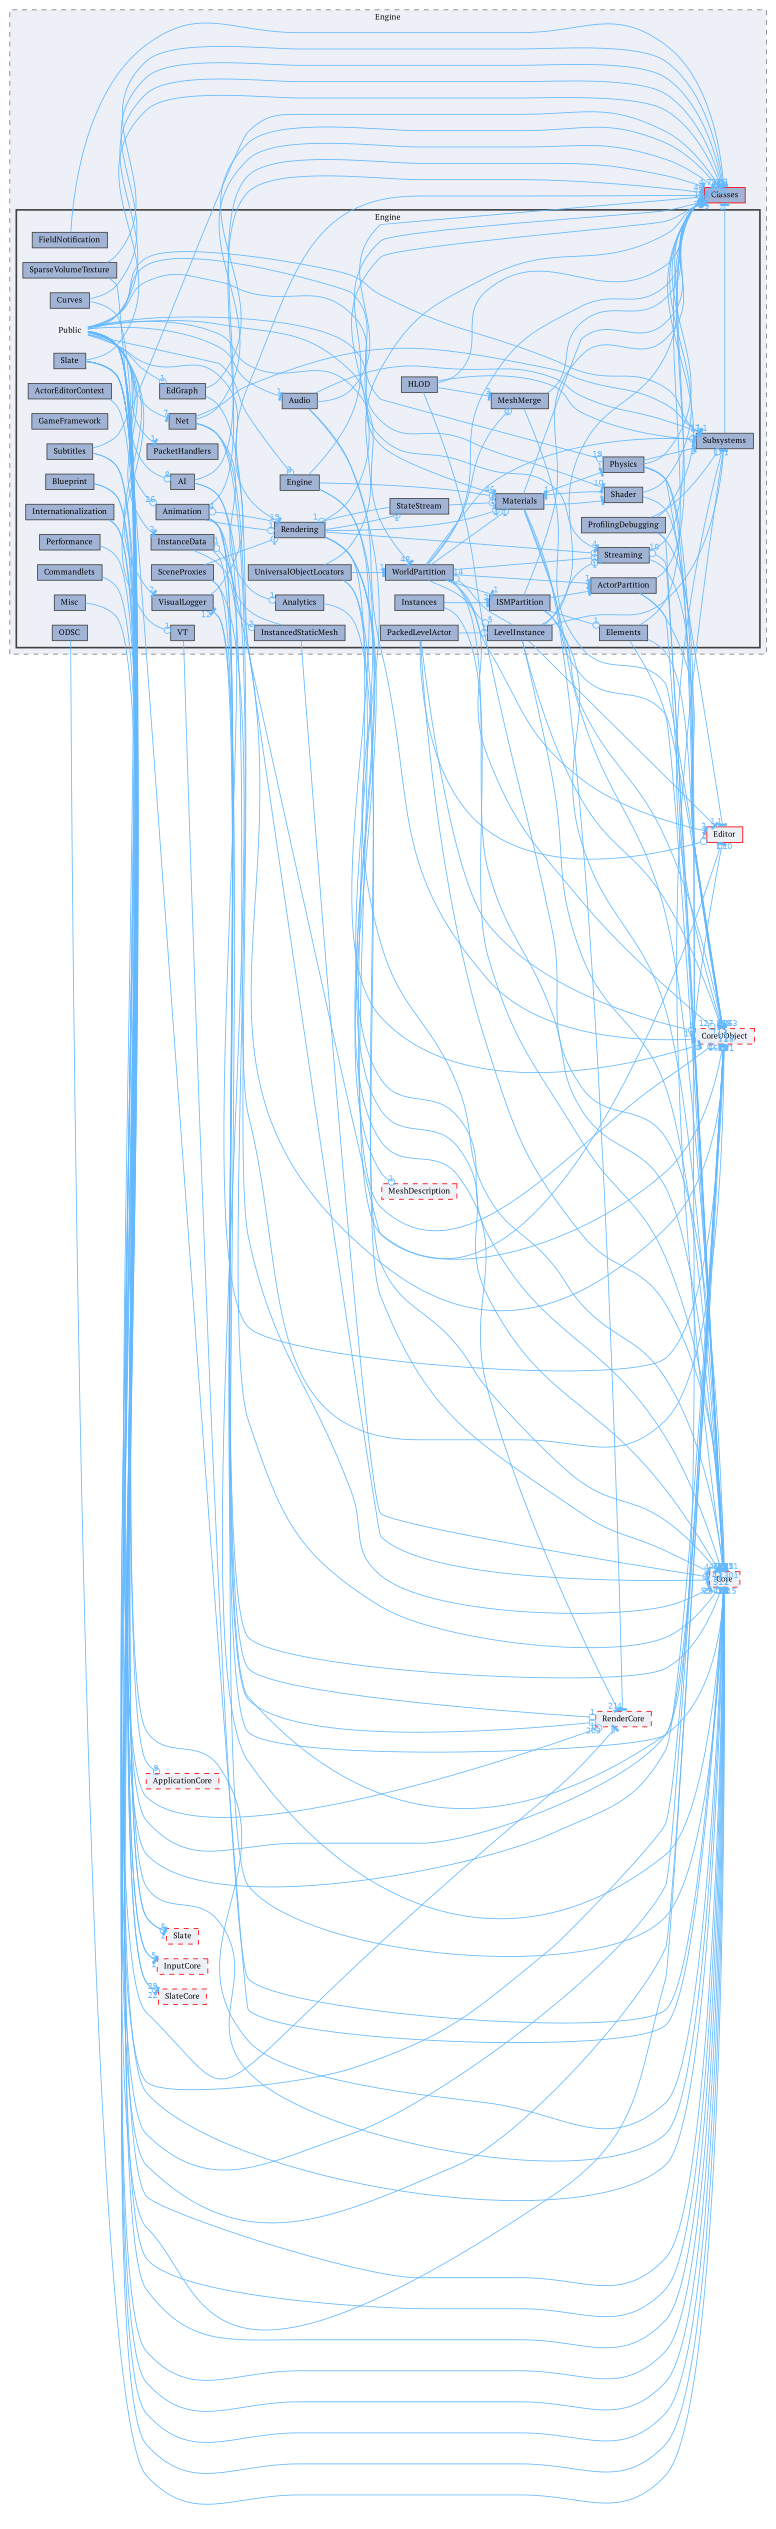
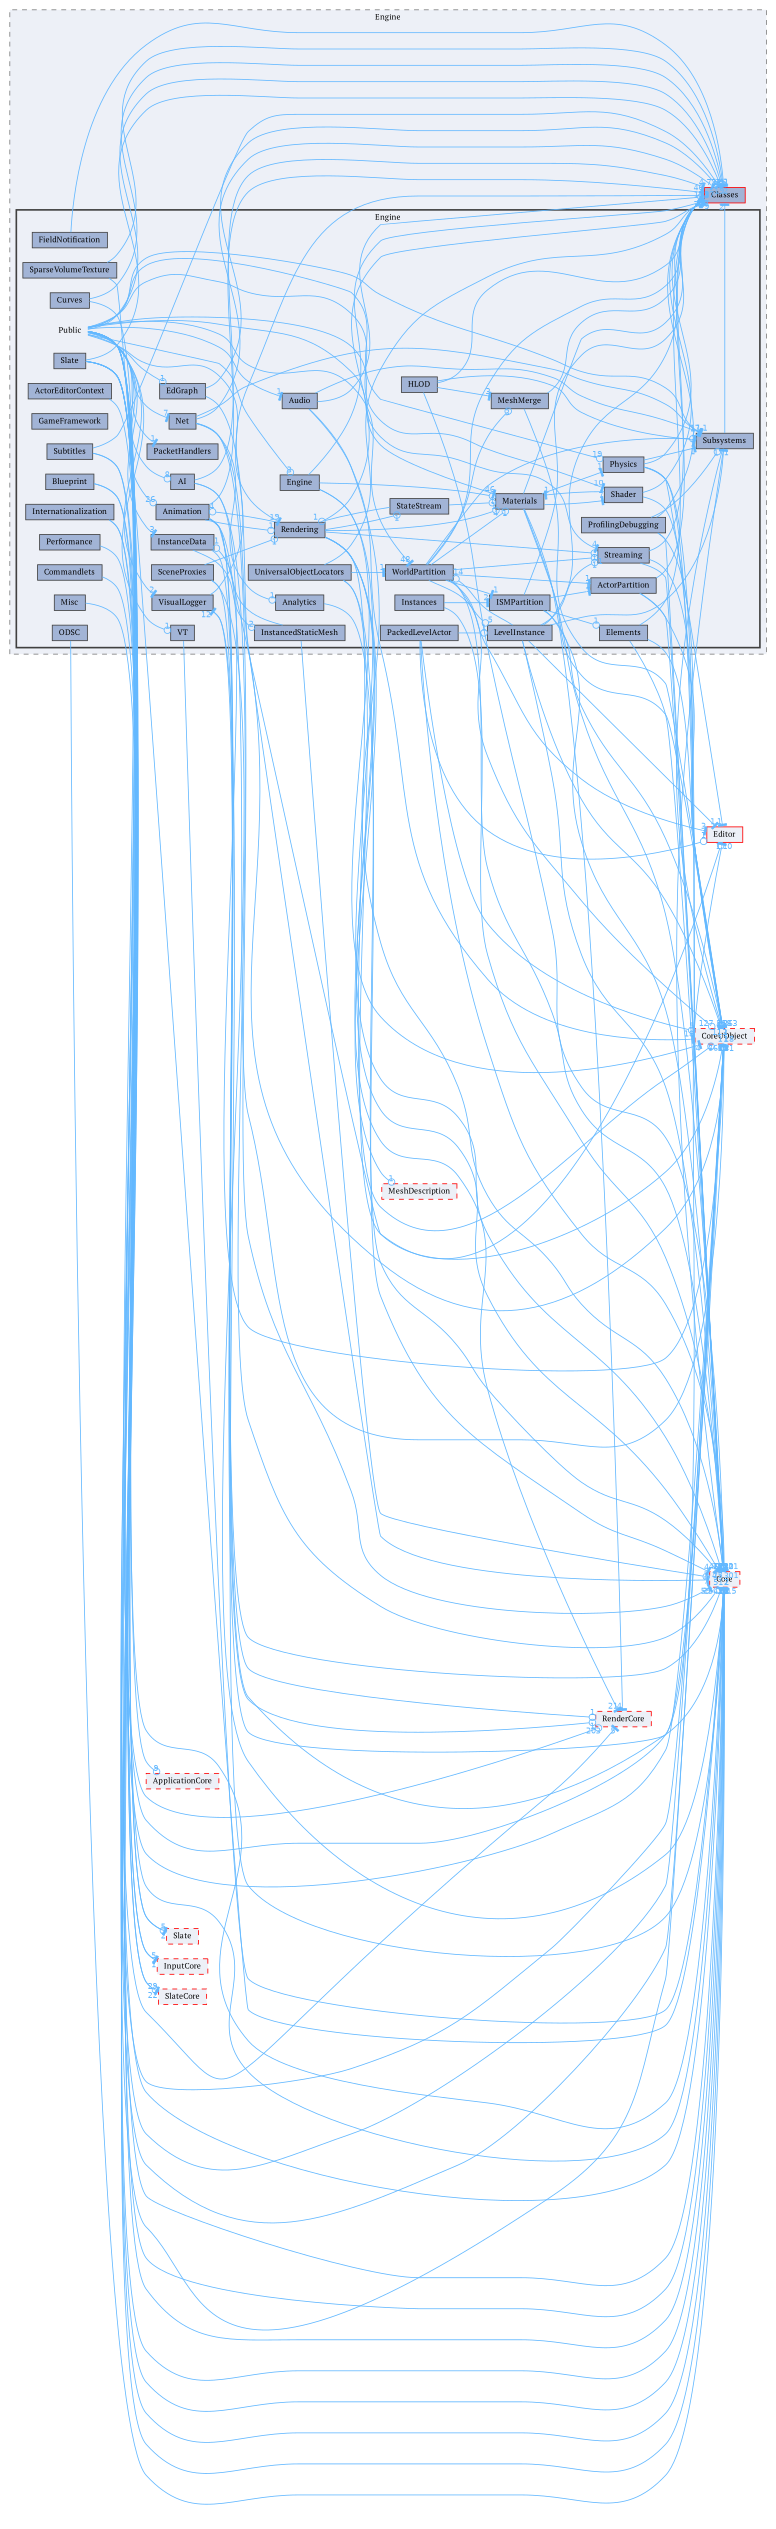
edge "Core" -> "Streaming": reversed
